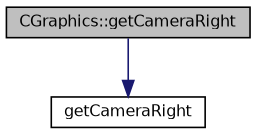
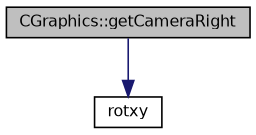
node "getCameraRight": label "getCameraRight" -> "rotxy"
